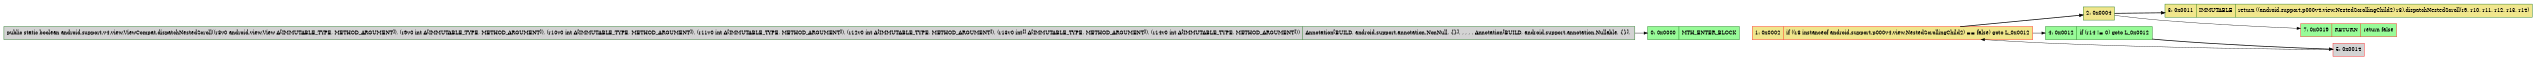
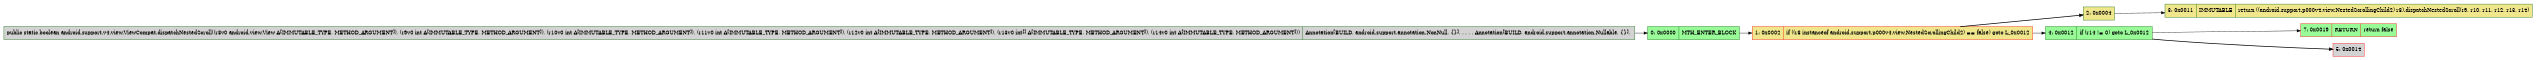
edge "2: 0x0004" -> "3: 0x0011": style bold -> solid
edge "2: 0x0004" -> "7: 0x0019": now "4: 0x0012" -> "7: 0x0019"
edge "5: 0x0014" -> "1: 0x0002": now "0: 0x0000" -> "1: 0x0002"
